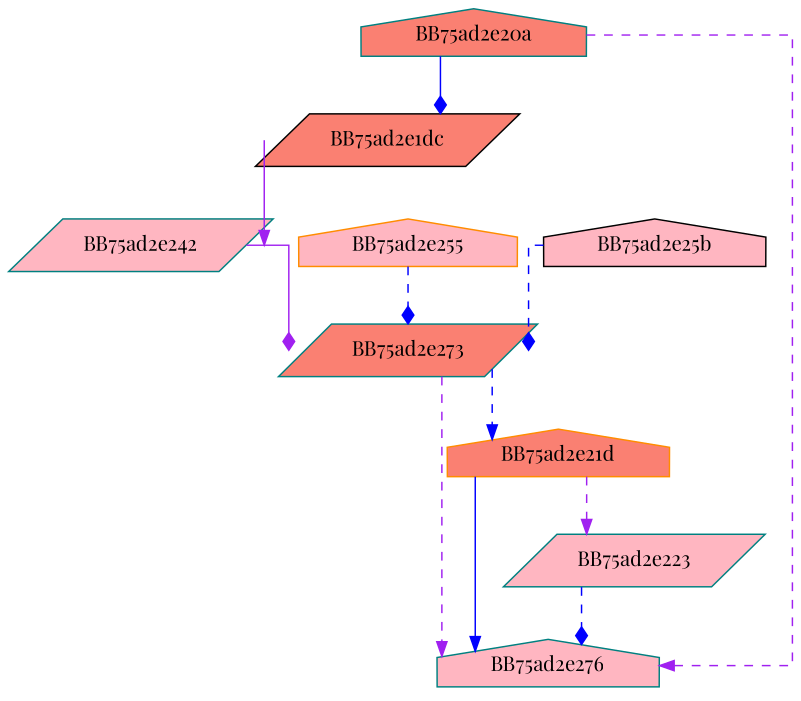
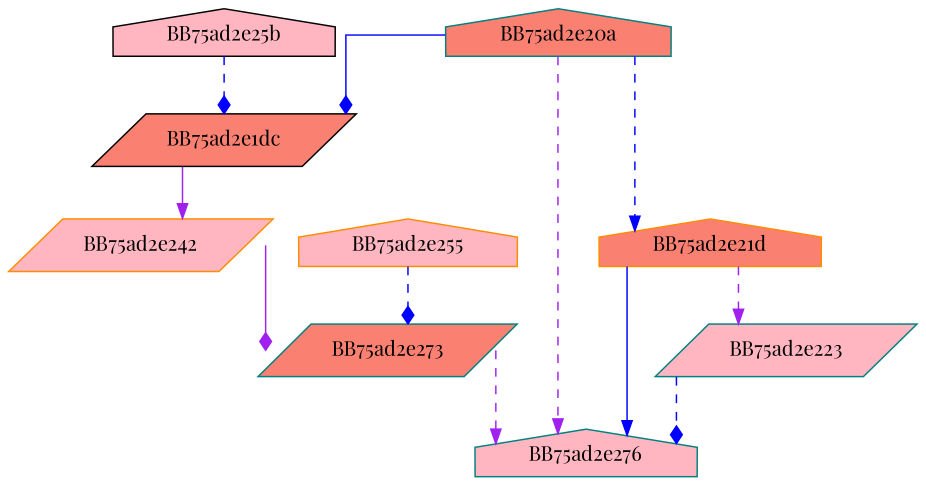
node "BB75ad2e242": color teal -> darkorange
edge "BB75ad2e25b" -> "BB75ad2e273": now "BB75ad2e25b" -> "BB75ad2e1dc"
edge "BB75ad2e273" -> "BB75ad2e21d": now "BB75ad2e20a" -> "BB75ad2e21d"
